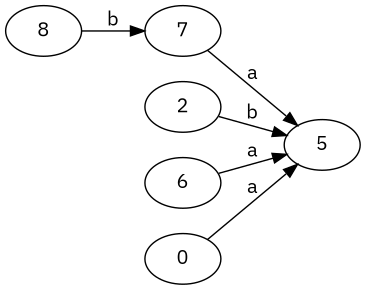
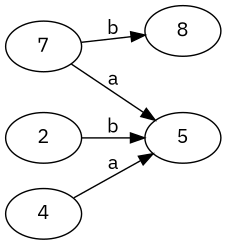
edge "8" -> "7": reversed
node "6": label "6" -> "4"
node "0": removed
